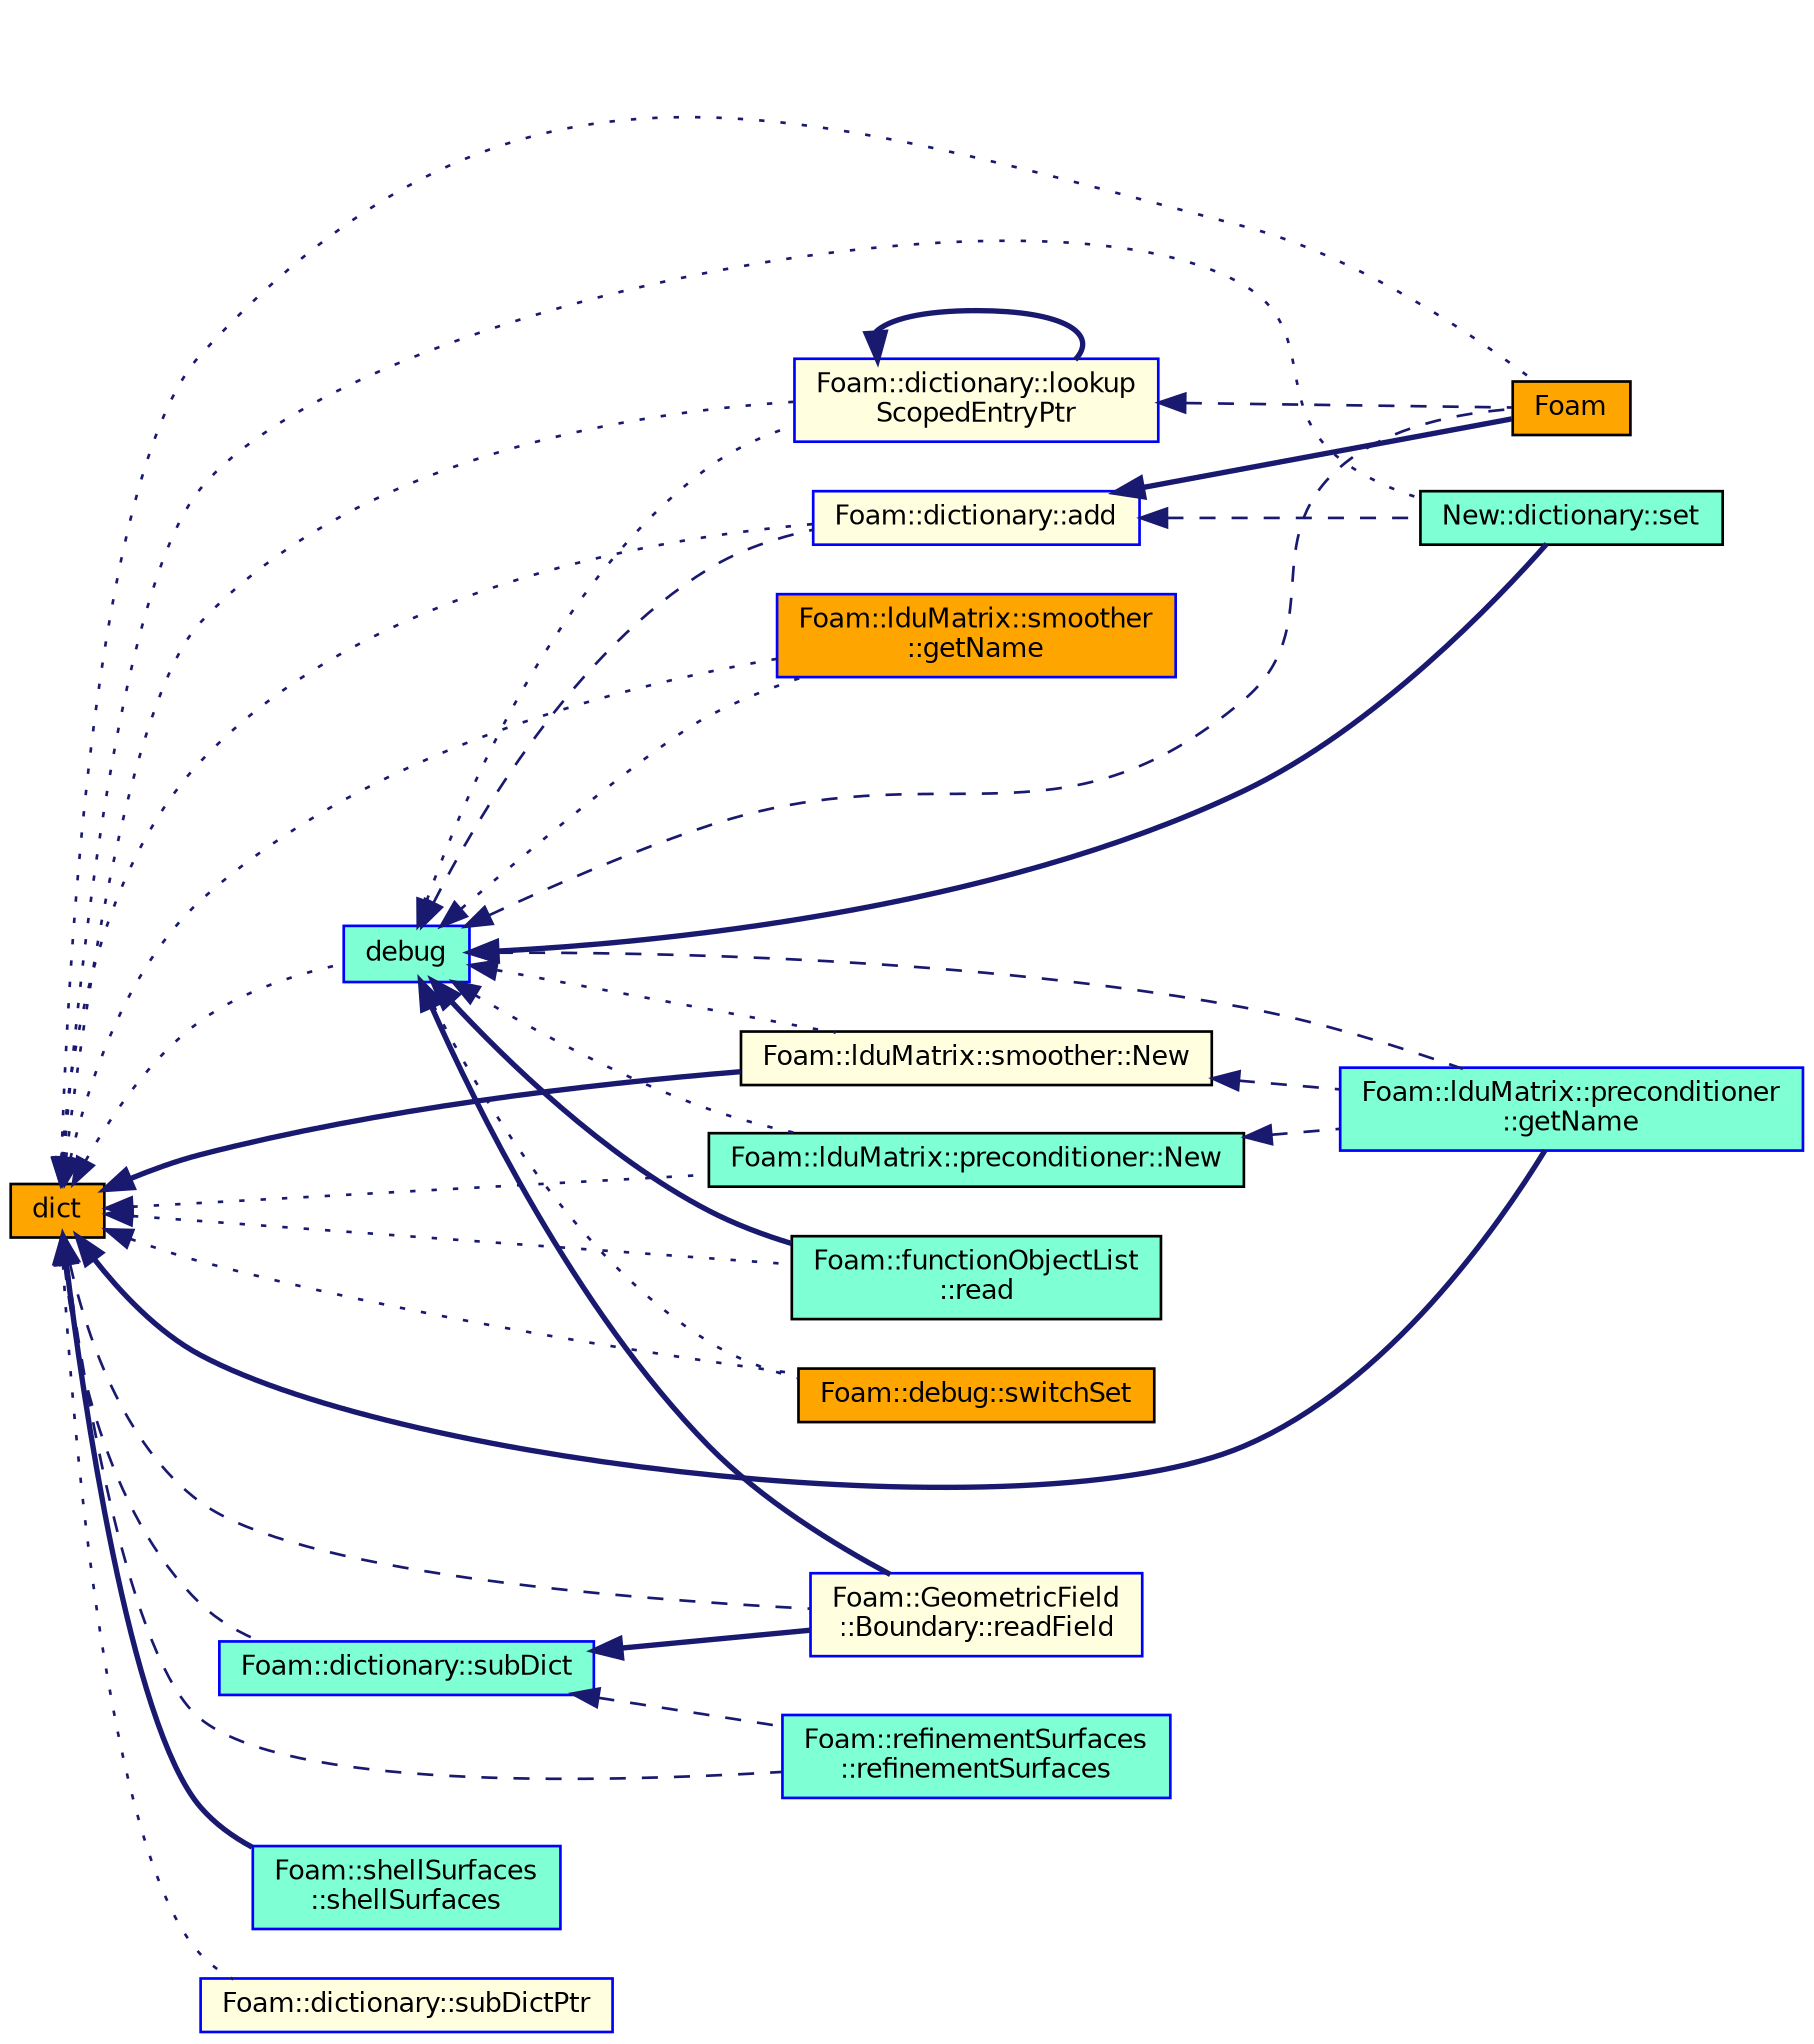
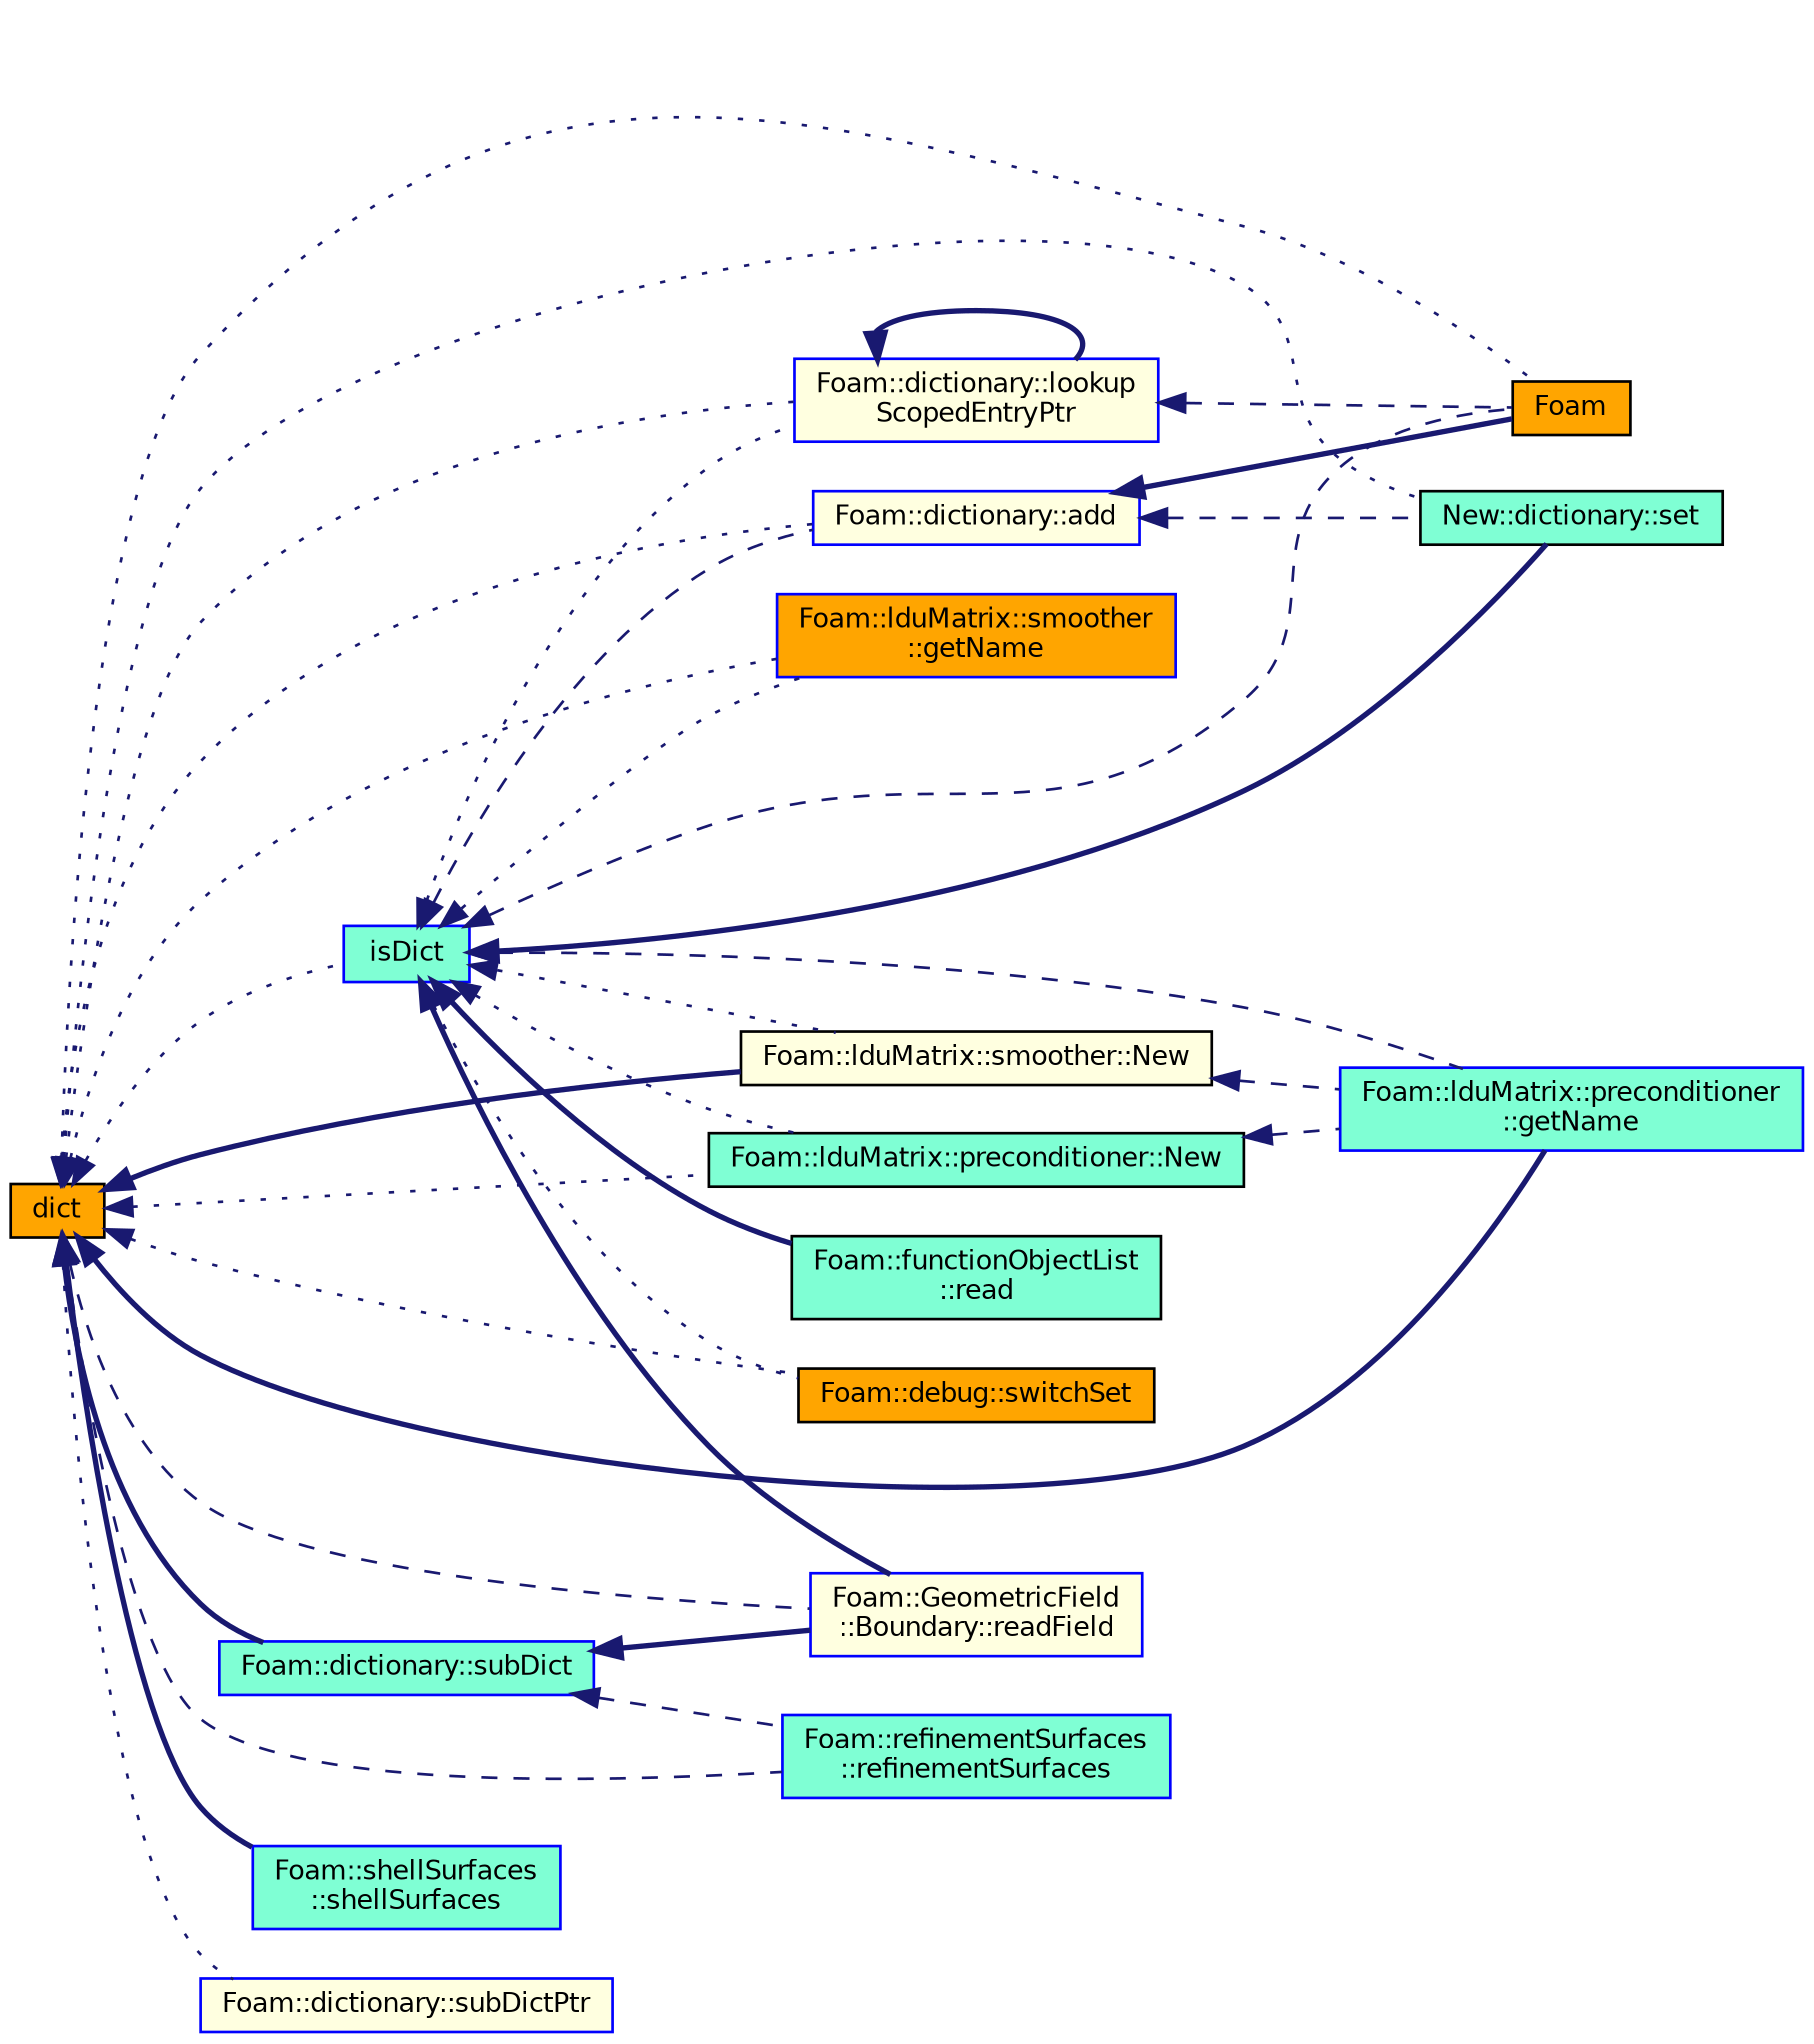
node "debug": label "debug" -> "isDict"
edge "Foam::functionObjectList ::read" -> "dict": removed
edge "Foam::dictionary::subDict" -> "dict": style dashed -> bold
